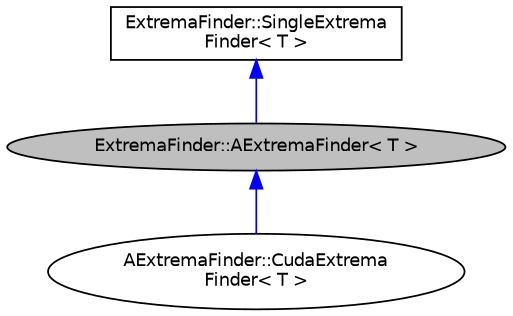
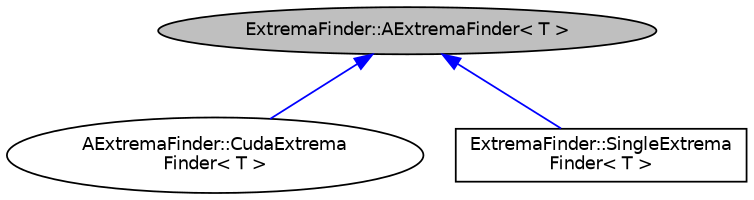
edge "ExtremaFinder::AExtremaFinder< T >" -> "ExtremaFinder::SingleExtrema Finder< T >": reversed
